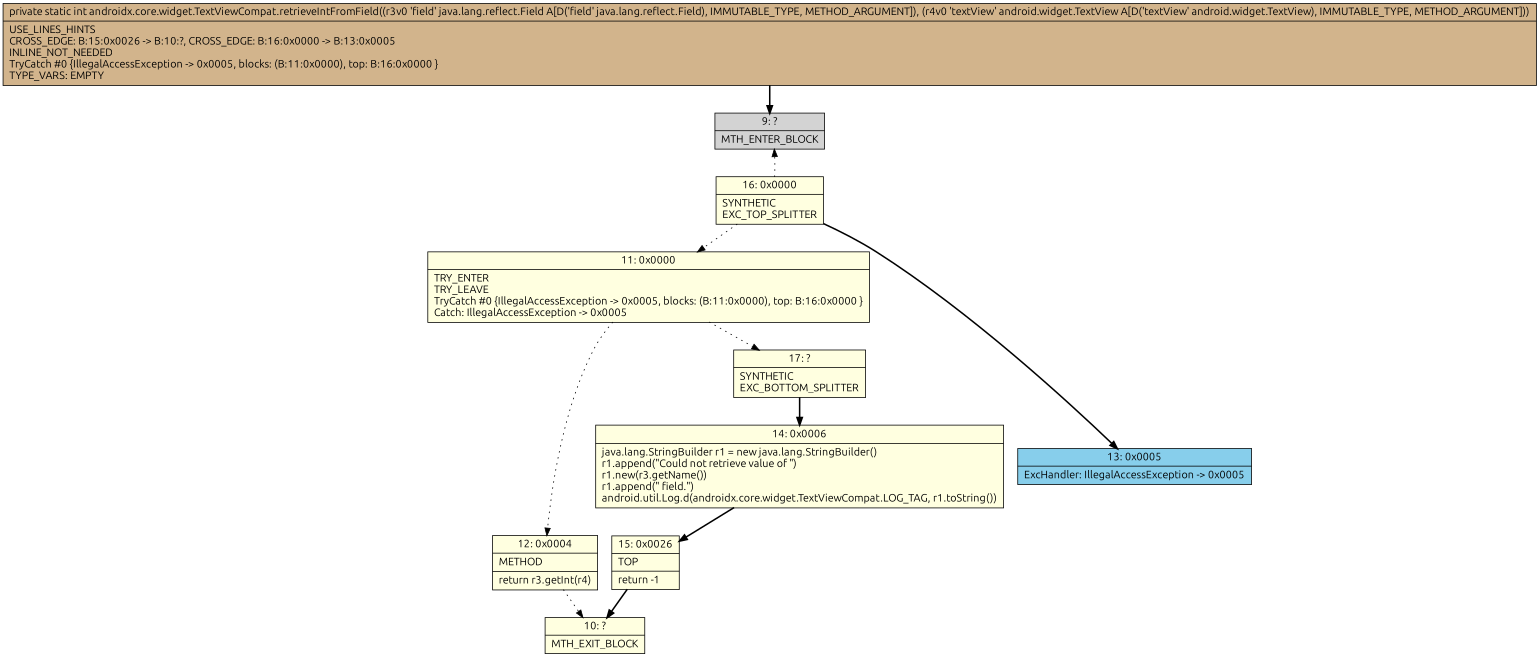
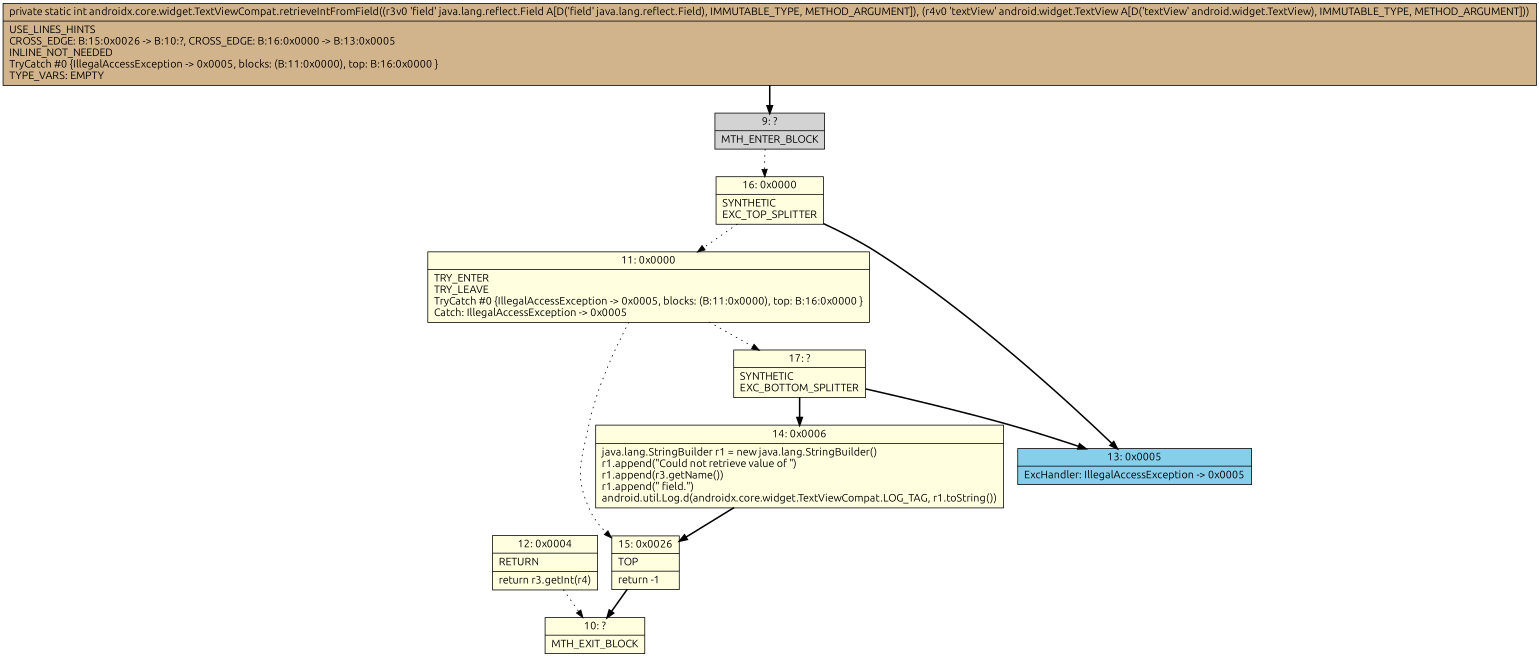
edge "16: 0x0000" -> "9: ?": reversed
edge "17: ?" -> "13: 0x0005": added
edge "11: 0x0000" -> "12: 0x0004": now "11: 0x0000" -> "15: 0x0026"
node "14: 0x0006": text "r1.new(r3.getName())" -> "r1.append(r3.getName())"
node "12: 0x0004": text "METHOD" -> "RETURN"
